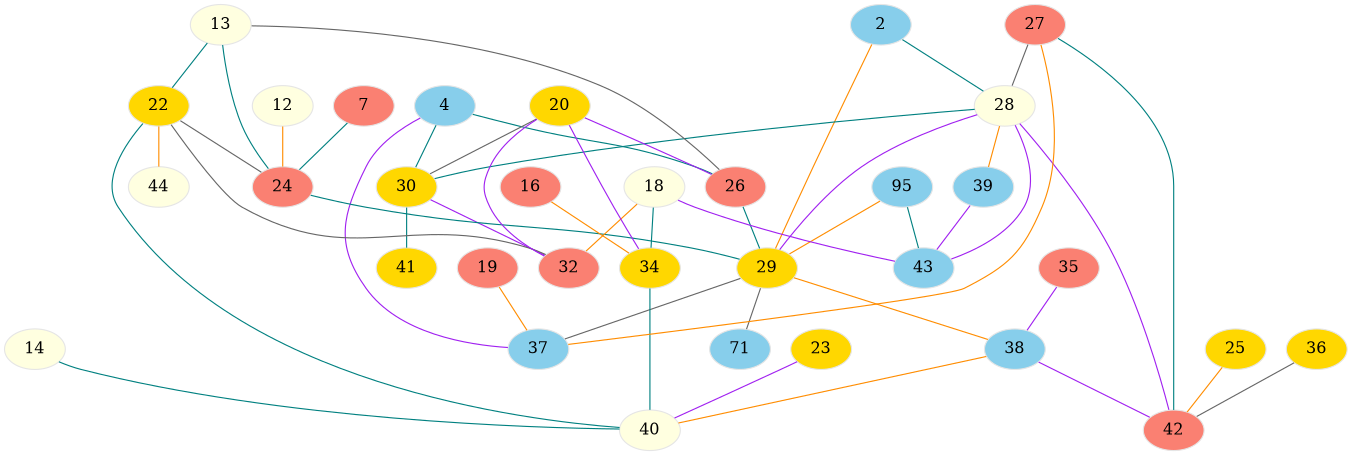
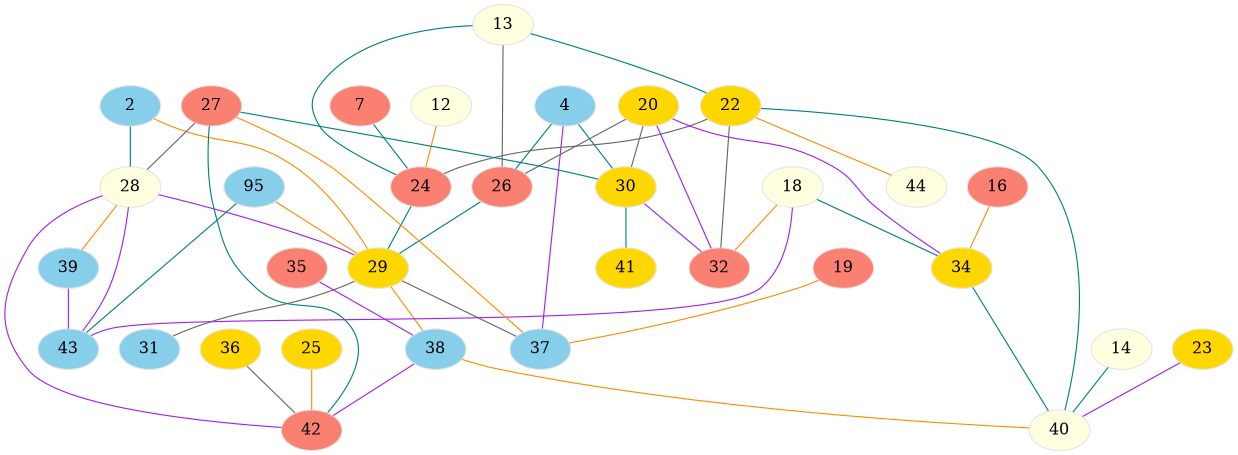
edge "28" -- "30": now "27" -- "30"
edge "20" -- "26": color purple -> gray40
node "71": label "71" -> "31"
